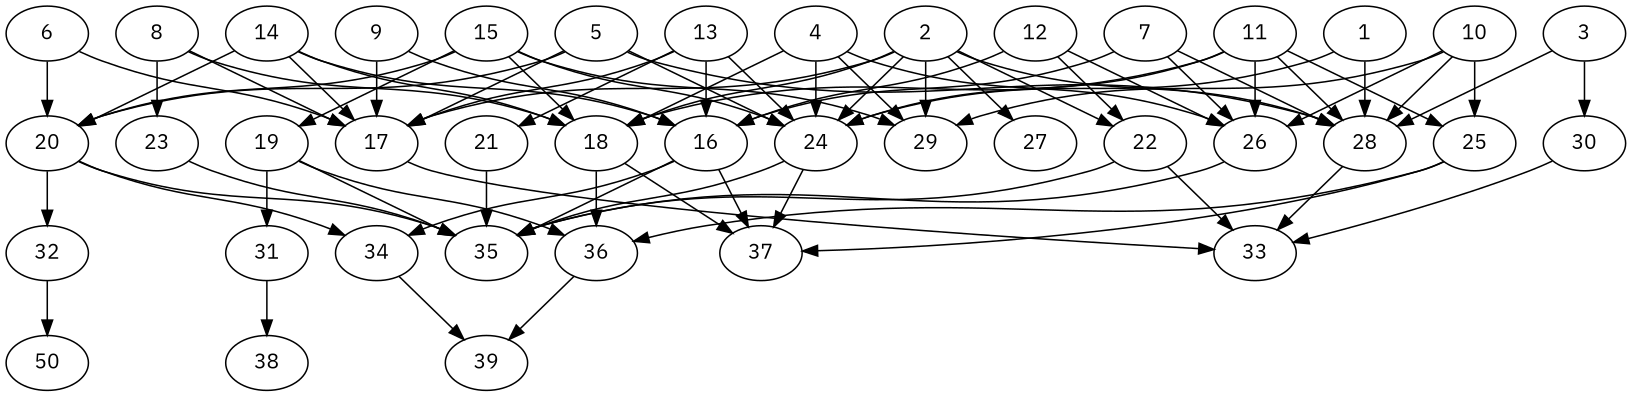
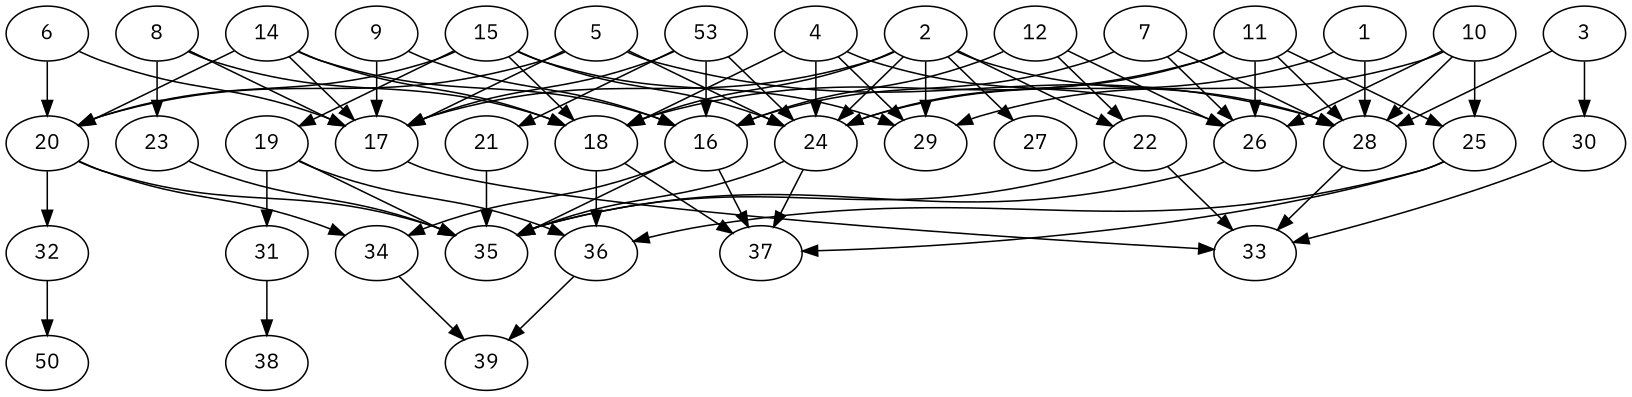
node "13": label "13" -> "53"
